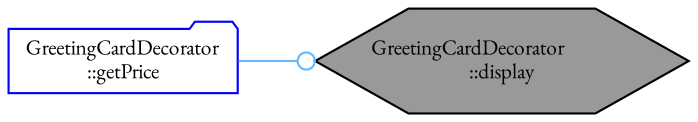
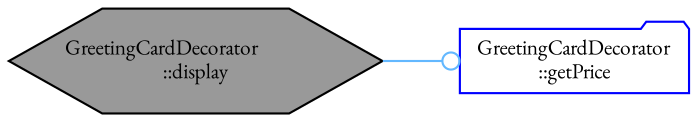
edge "GreetingCardDecorator ::getPrice" -> "GreetingCardDecorator ::display": reversed
